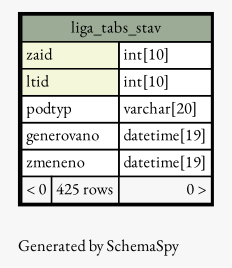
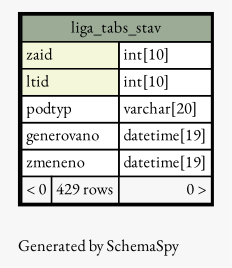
node "liga_tabs_stav": text "425 rows" -> "429 rows"
